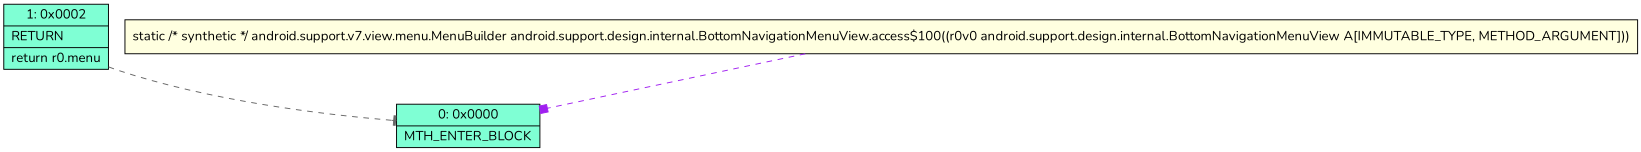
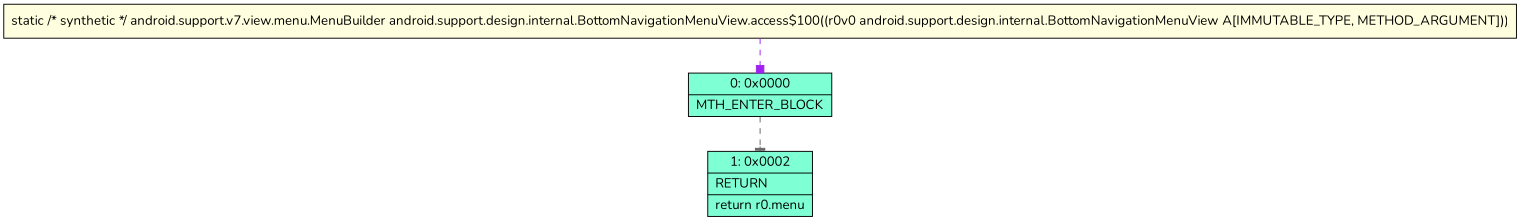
edge "1: 0x0002" -> "0: 0x0000": reversed
